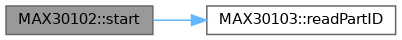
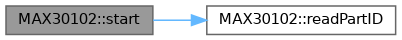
node "MAX30103::readPartID": label "MAX30103::readPartID" -> "MAX30102::readPartID"
